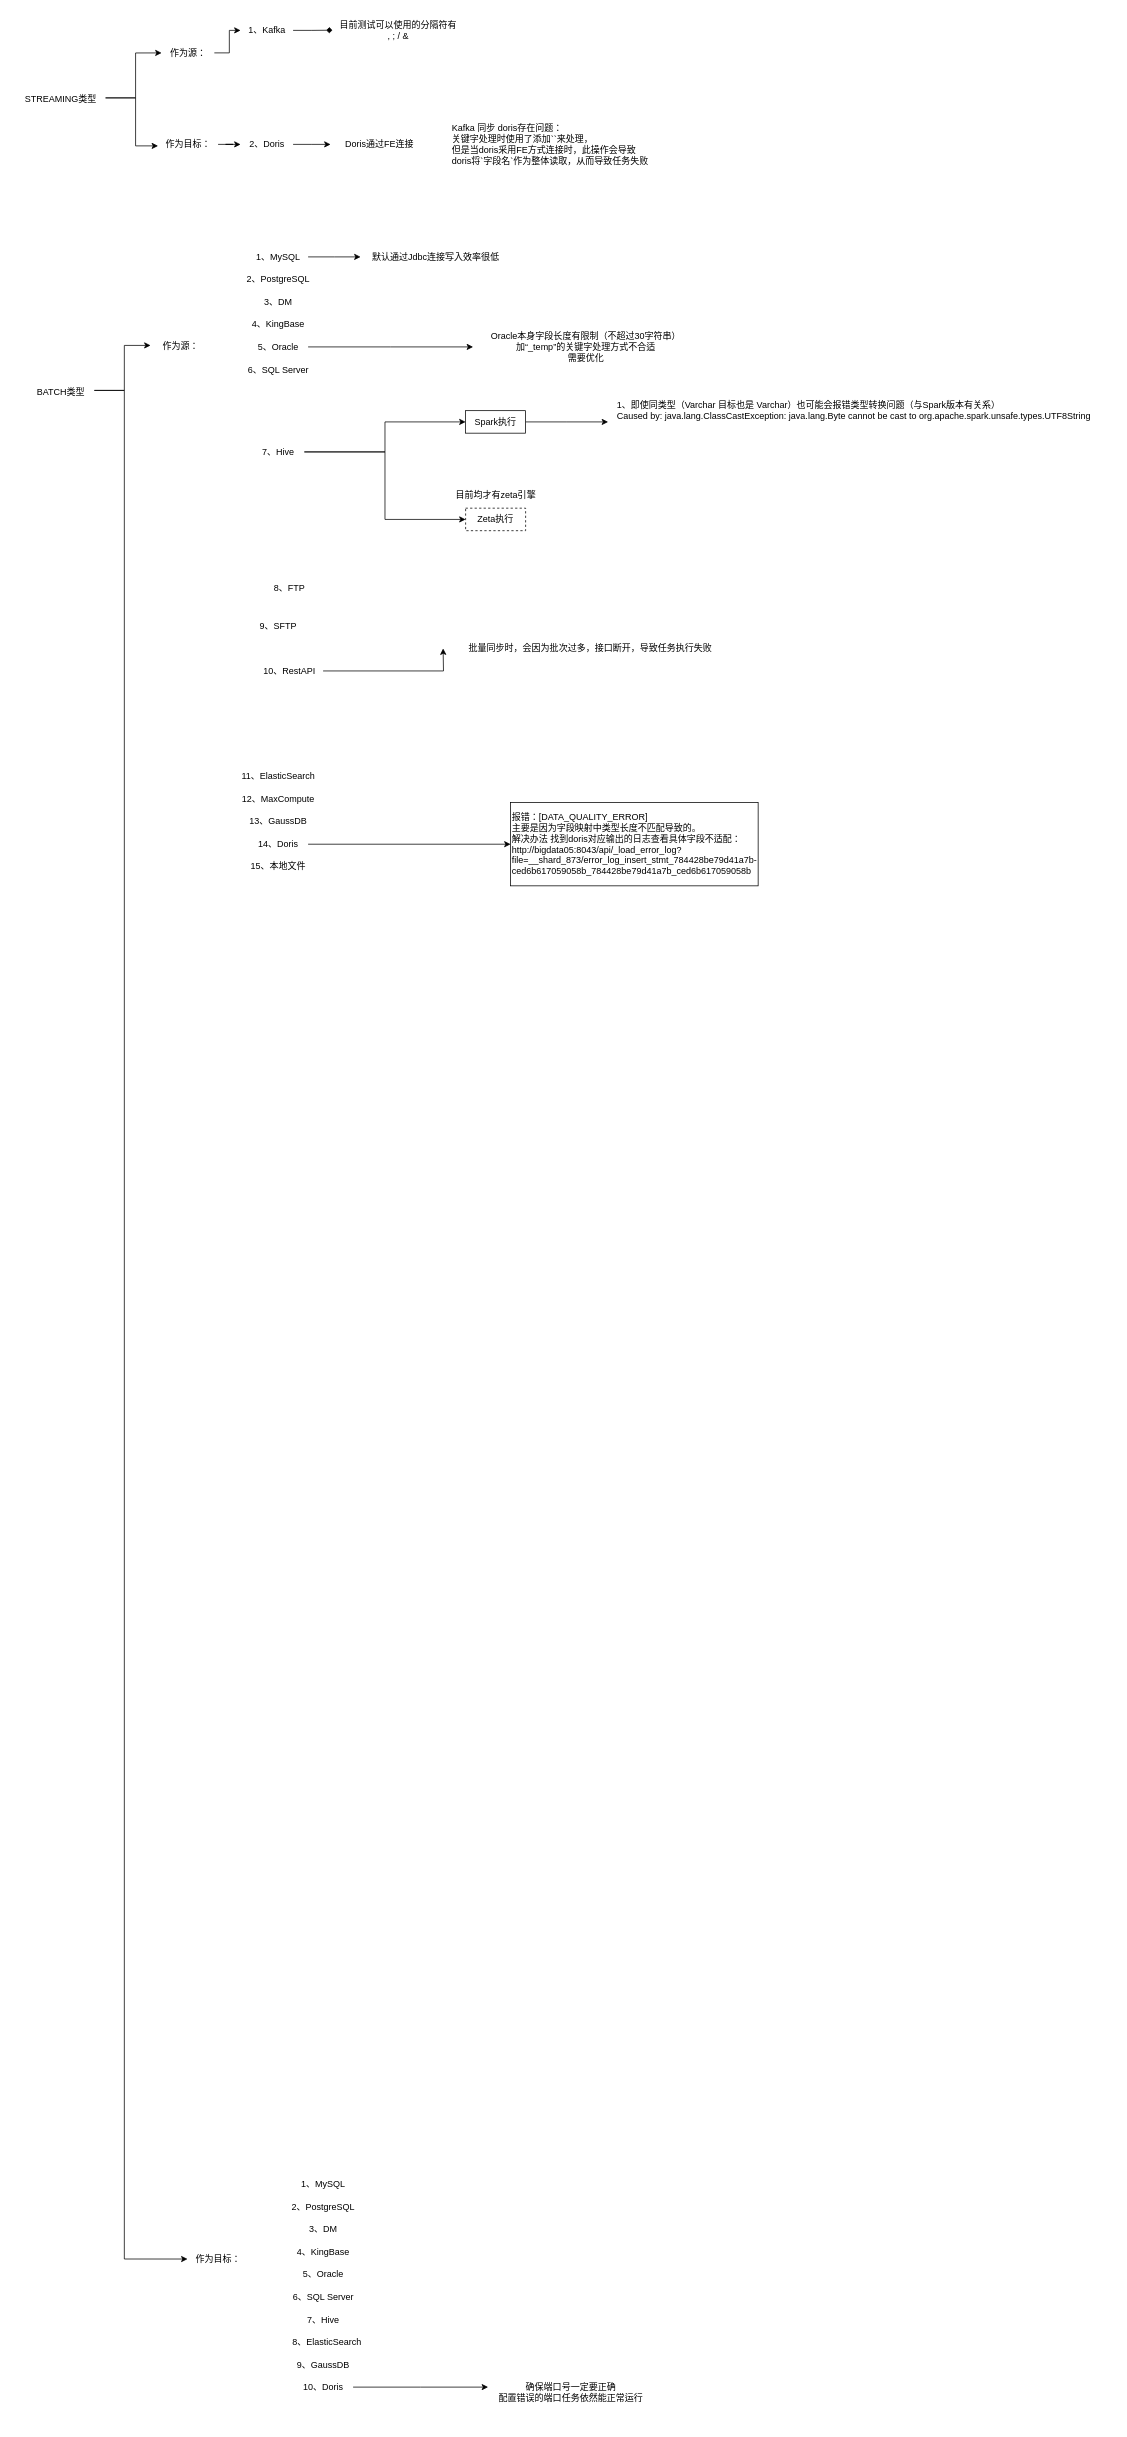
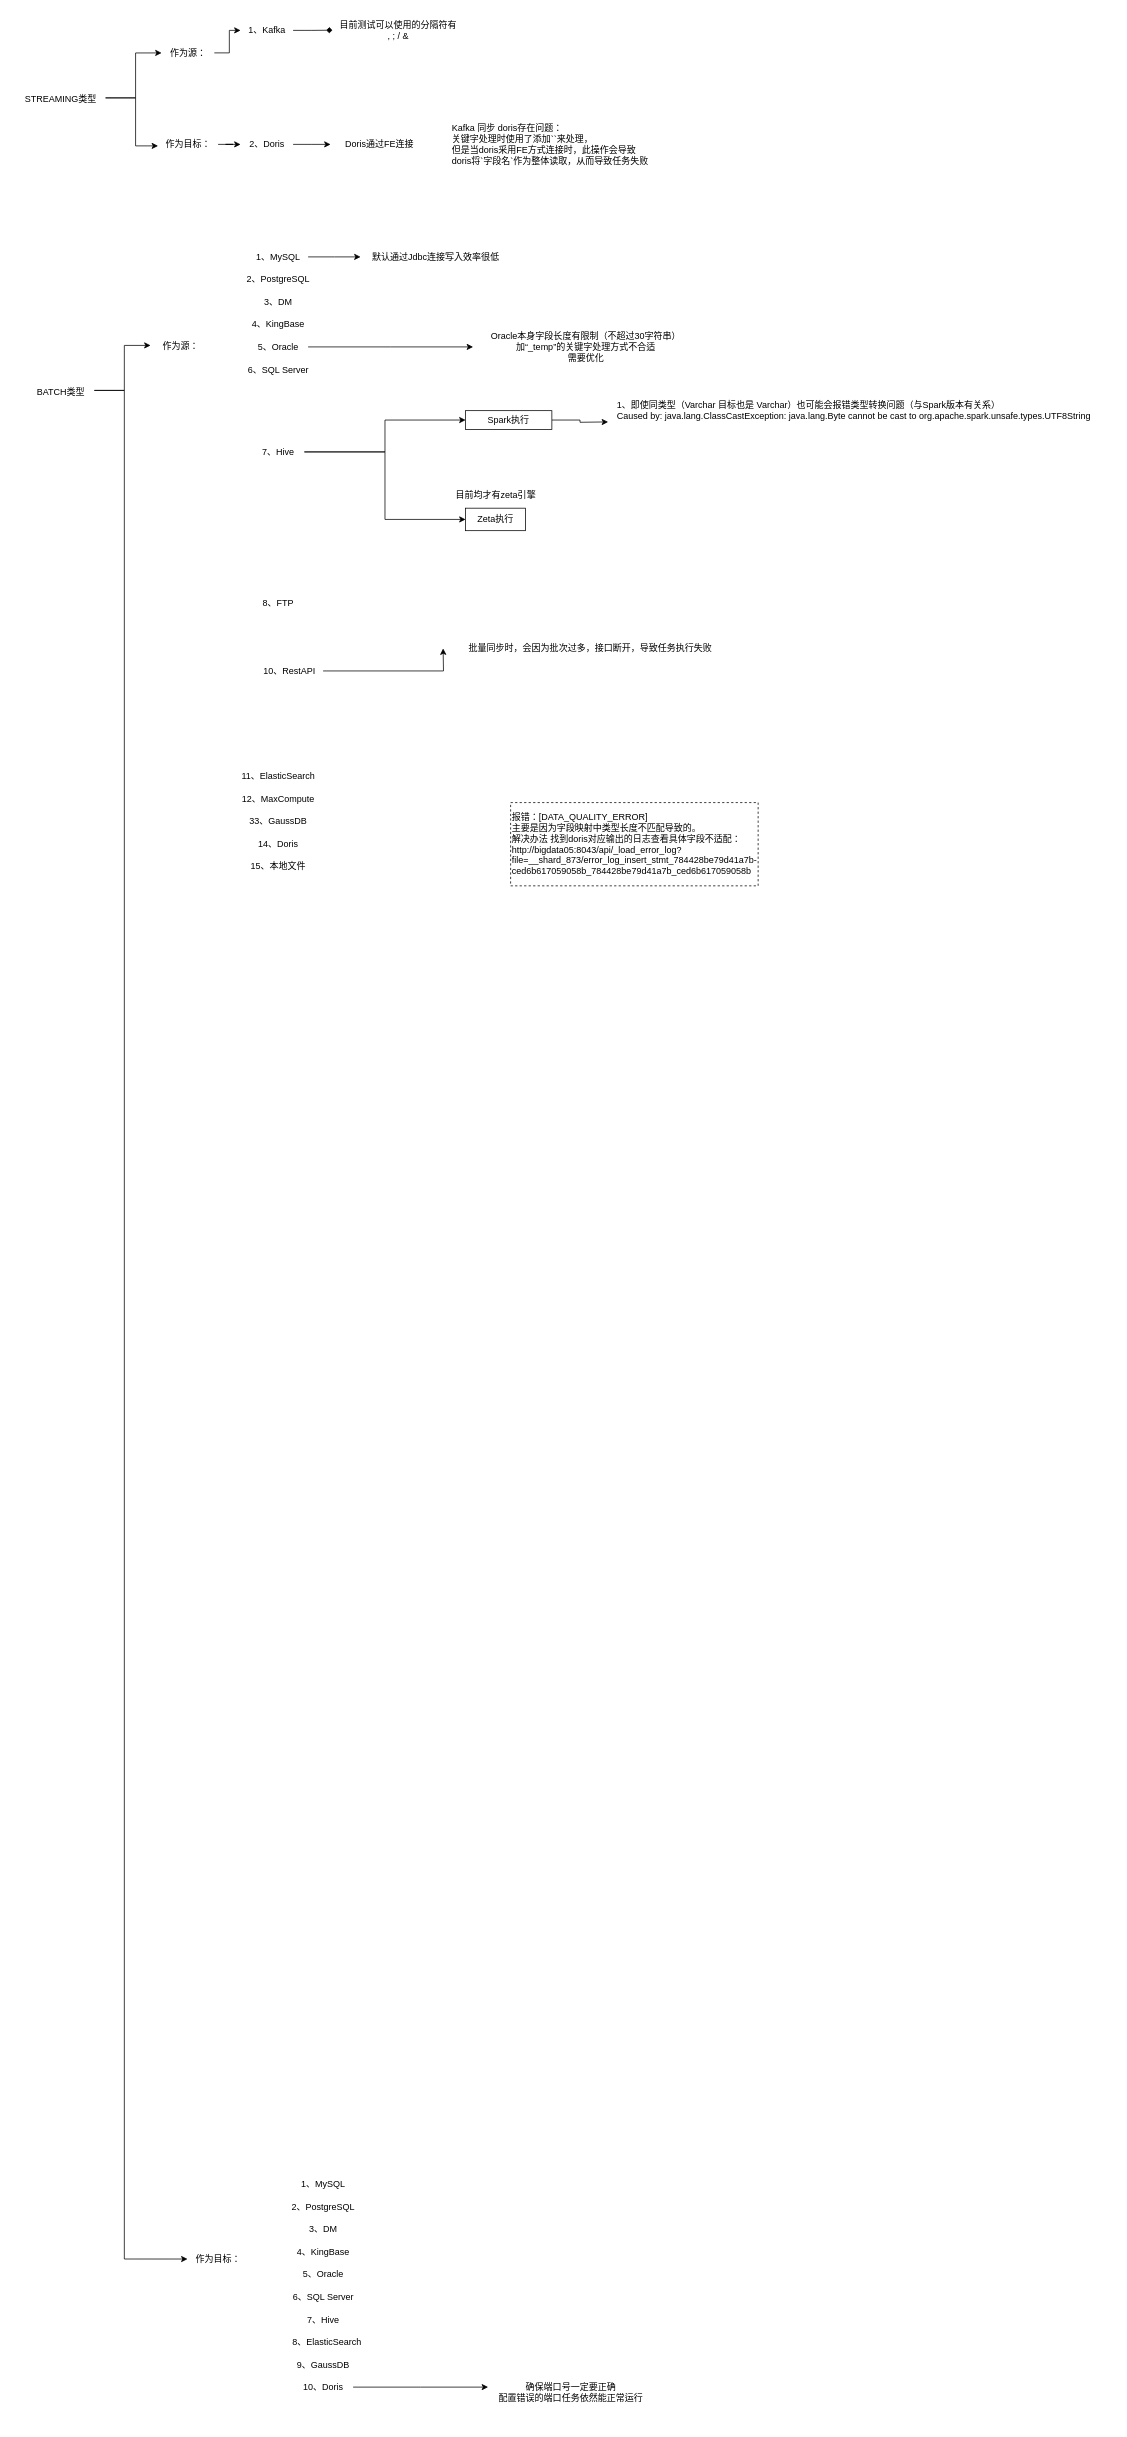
node "Spark执行": size 60x23 -> 86x19
node "Zeta执行": style dashed -> solid
node "8、FTP": moved (289, 588) -> (278, 603)
node "9、SFTP": removed
node "13、GaussDB": label "13、GaussDB" -> "33、GaussDB"
edge "14、Doris" -> "报错：[DATA_QUALITY_ERROR] 主要是因为字段映射中类型长度不匹配导致的。 解决办法 找到doris对应输出的日志查看具体字段不适配： http://bigdata05:8043/api/_load_error_log?file=__shard_873/error_log_insert_stmt_784428be79d41a7b-ced6b617059058b_784428be79d41a7b_ced6b617059058b": removed
node "报错：[DATA_QUALITY_ERROR] 主要是因为字段映射中类型长度不匹配导致的。 解决办法 找到doris对应输出的日志查看具体字段不适配： http://bigdata05:8043/api/_load_error_log?file=__shard_873/error_log_insert_stmt_784428be79d41a7b-ced6b617059058b_784428be79d41a7b_ced6b617059058b": style solid -> dashed
